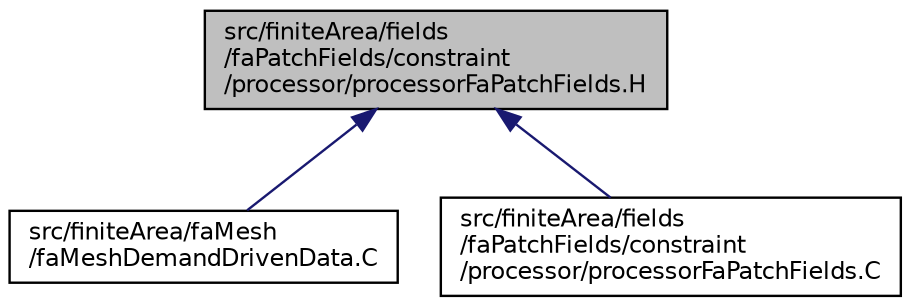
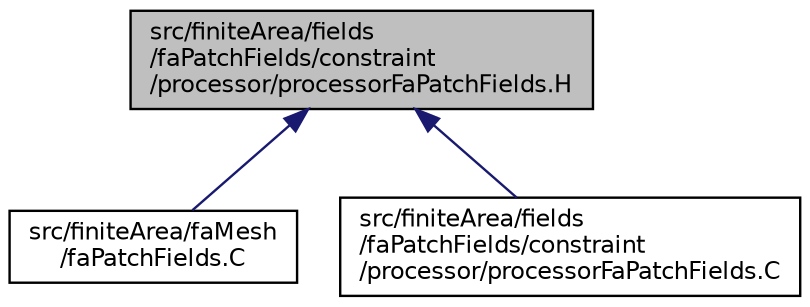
node "src/finiteArea/faMesh /faMeshDemandDrivenData.C": label "src/finiteArea/faMesh /faMeshDemandDrivenData.C" -> "src/finiteArea/faMesh /faPatchFields.C"
